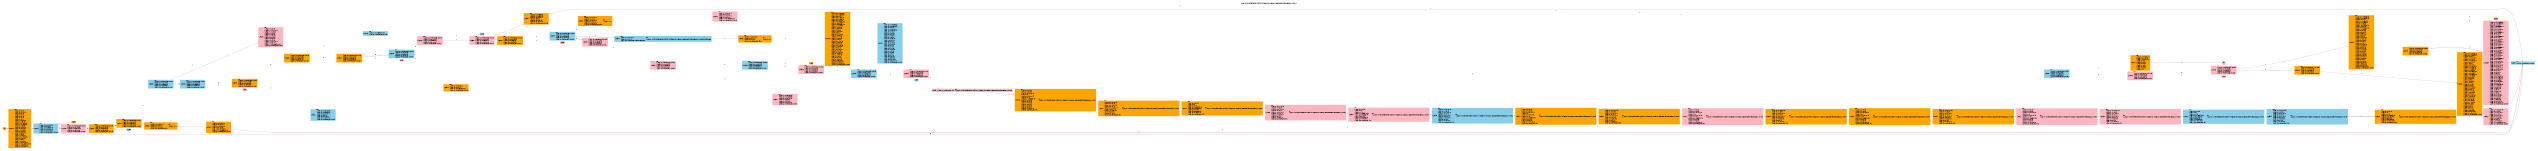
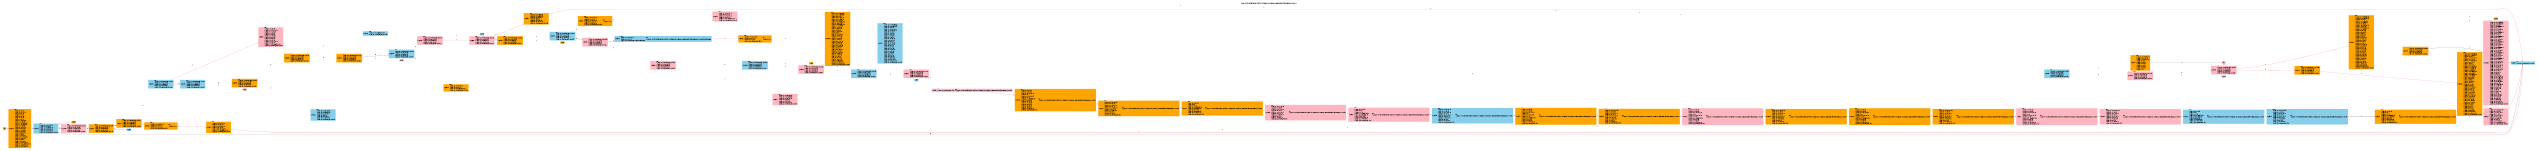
edge "0x40162d [28]" -> "0x401f5d [12]": now "0x401649 [28]" -> "0x401f5d [12]"
